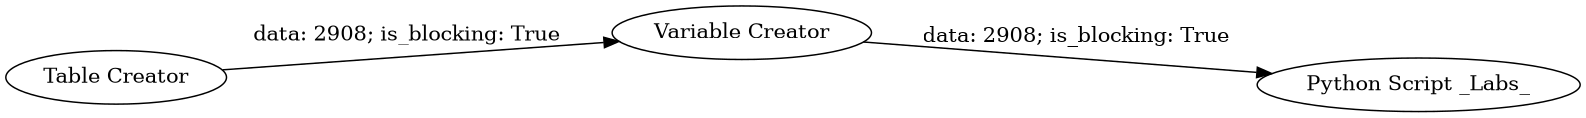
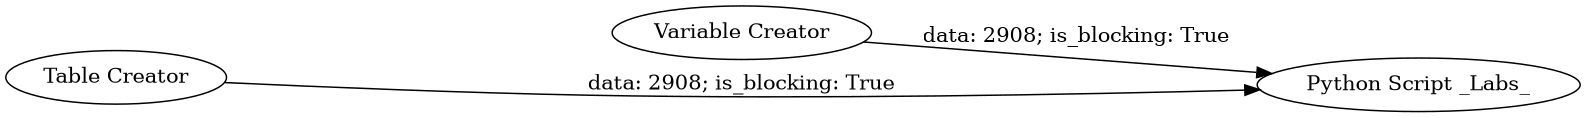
edge "Table Creator" -> "Variable Creator": now "Table Creator" -> "Python Script _Labs_"
